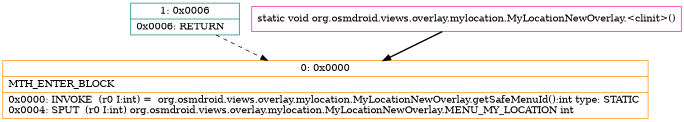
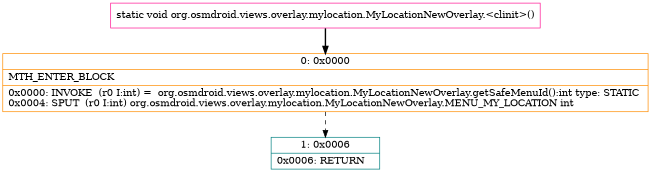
edge "1: 0x0006" -> "0: 0x0000": reversed
